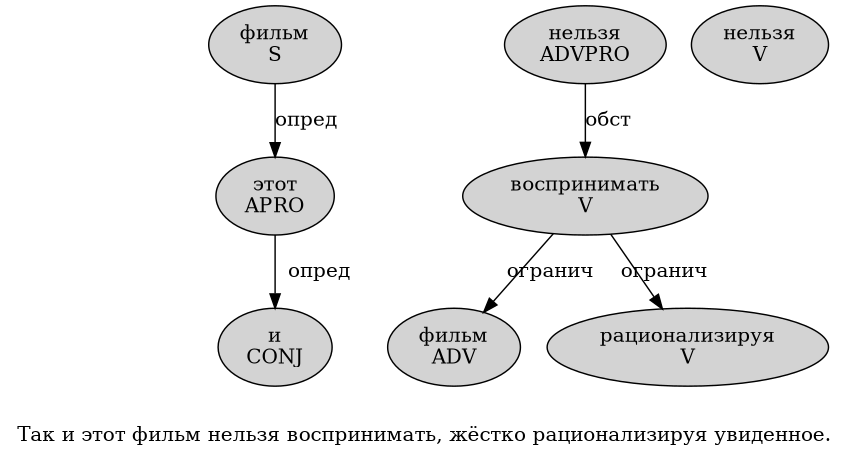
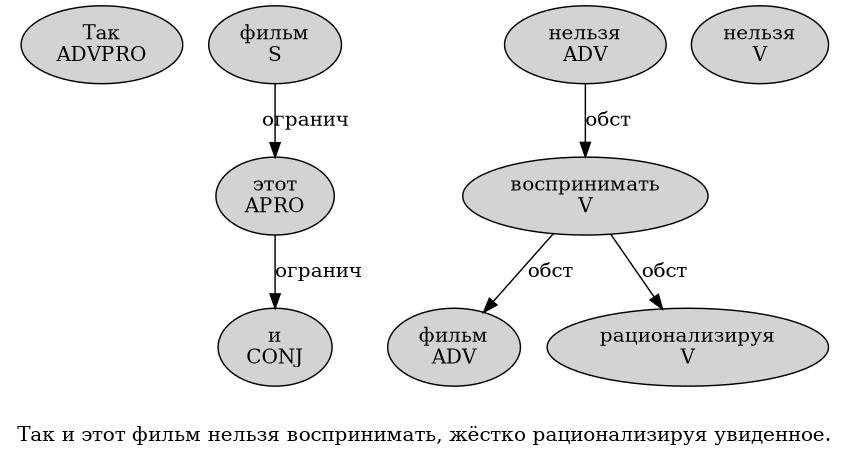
node "Так ADVPRO": added
node "нельзя ADVPRO": label "нельзя ADVPRO" -> "нельзя ADV"
edge "фильм S" -> "этот APRO": label "опред" -> "огранич"
edge "этот APRO" -> "и CONJ": label "опред" -> "огранич"
edge "воспринимать V" -> "фильм ADV": label "огранич" -> "обст"
edge "воспринимать V" -> "рационализируя V": label "огранич" -> "обст"
